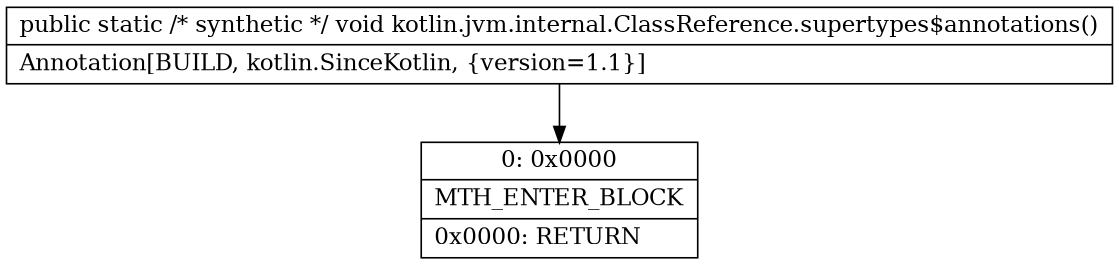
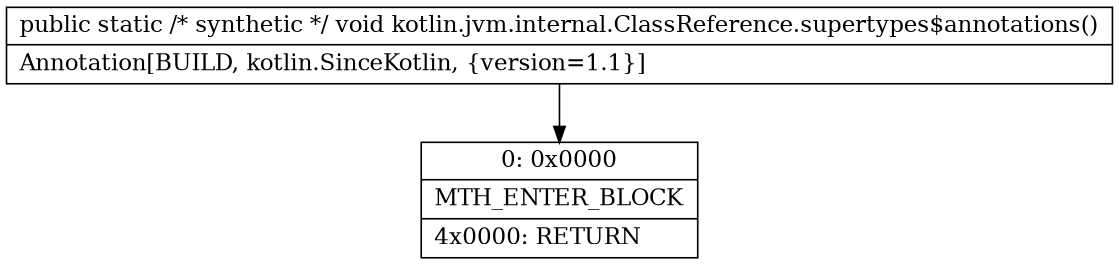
node "0: 0x0000": text "0x0000: RETURN" -> "4x0000: RETURN"
